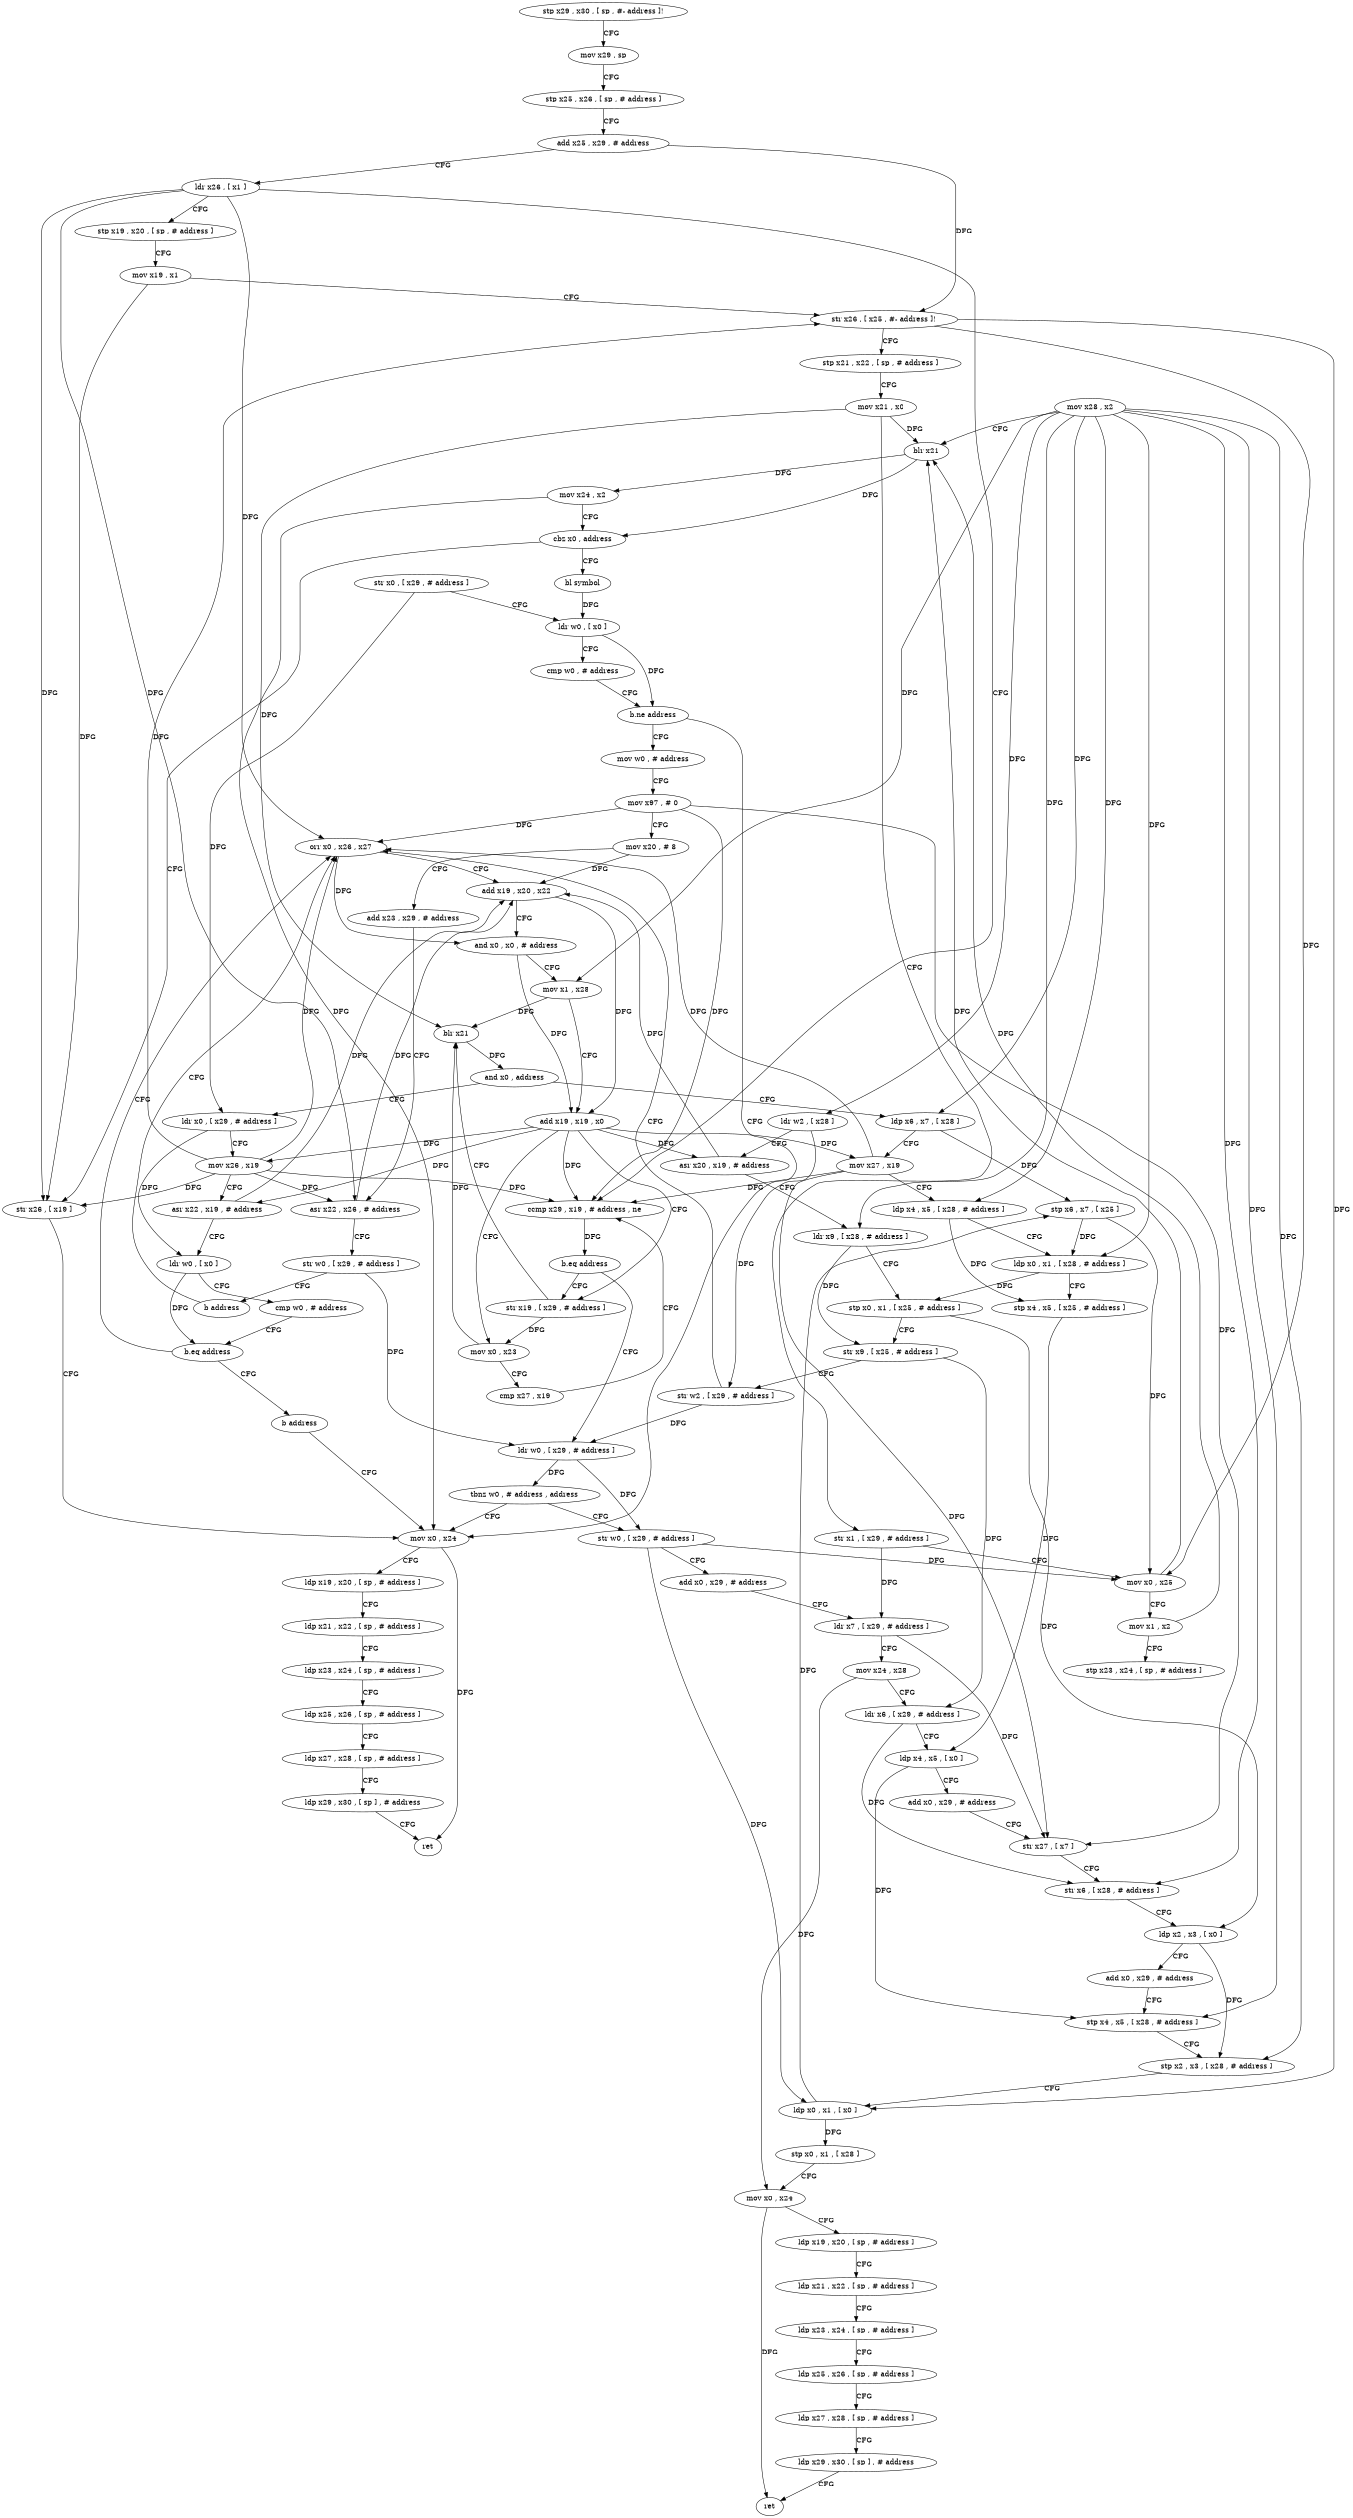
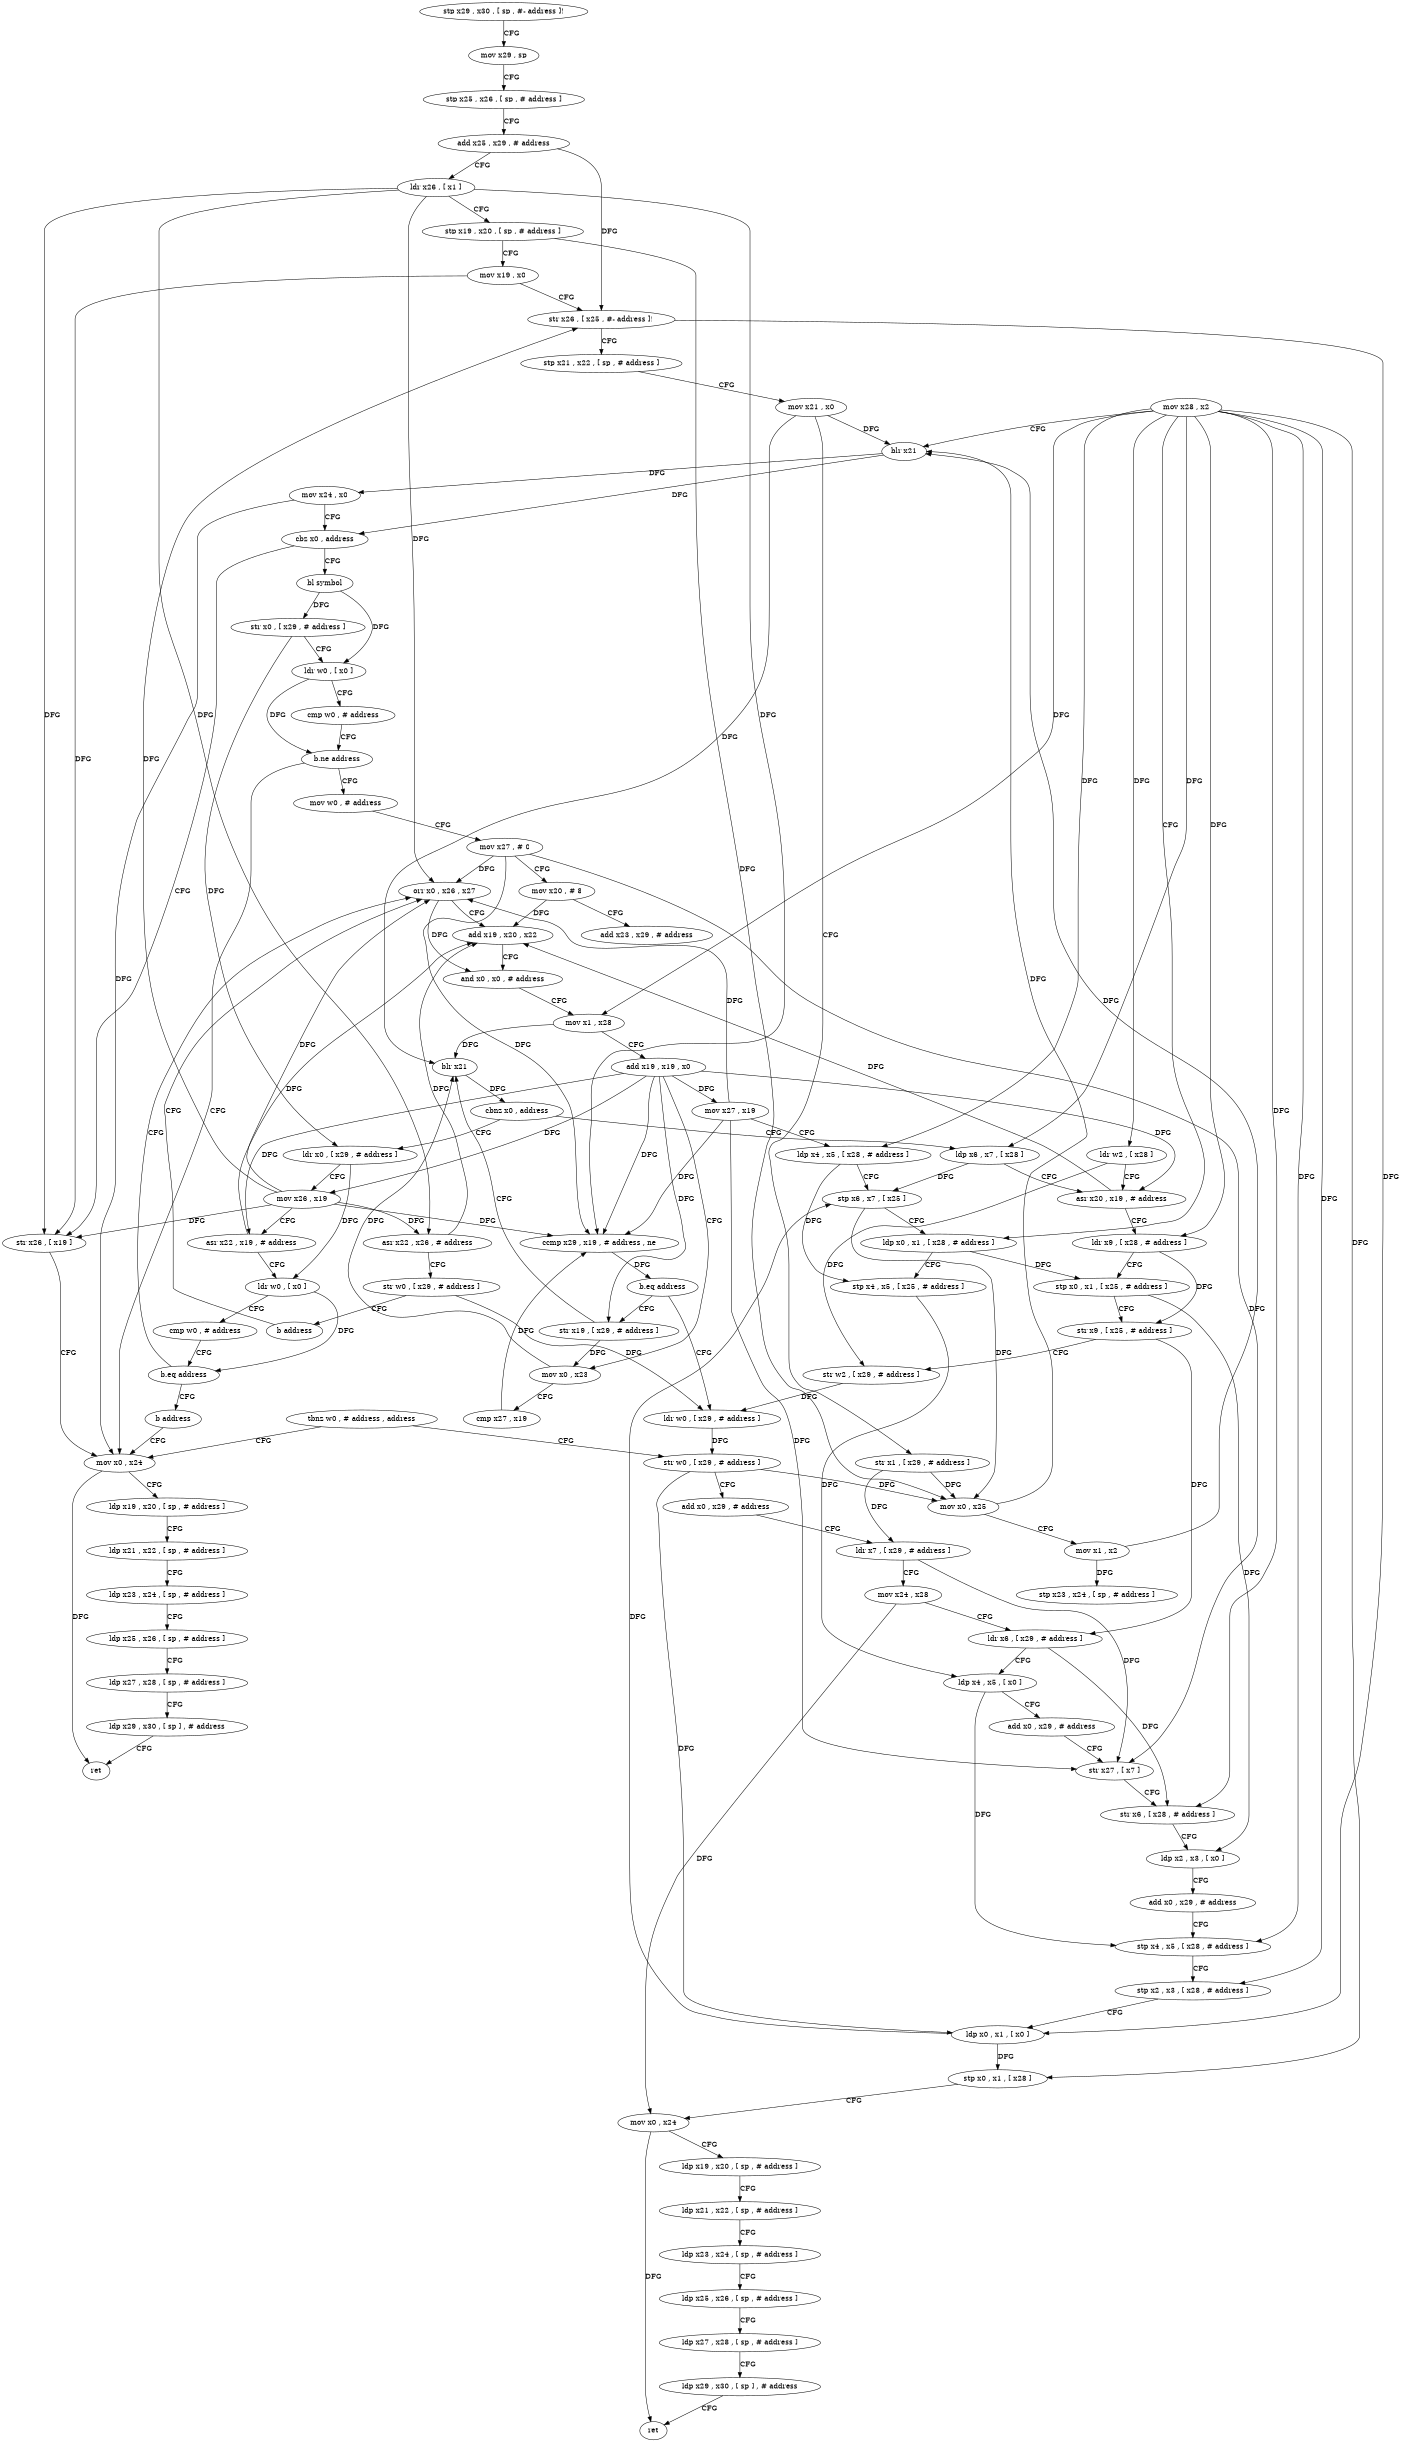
node "mov x19 , x1": label "mov x19 , x1" -> "mov x19 , x0"
node "mov x24 , x2": label "mov x24 , x2" -> "mov x24 , x0"
edge "bl symbol" -> "str x0 , [ x29 , # address ]": added, label "DFG"
edge "ldr x26 , [ x1 ]" -> "ccmp x29 , x19 , # address , ne": label "CFG" -> "DFG"
node "mov x97 , # 0": label "mov x97 , # 0" -> "mov x27 , # 0"
edge "mov x28 , x2" -> "ldp x0 , x1 , [ x28 , # address ]": label "DFG" -> "CFG"
edge "str x26 , [ x25 , #- address ]!" -> "mov x0 , x25": now "stp x19 , x20 , [ sp , # address ]" -> "mov x0 , x25"
edge "add x19 , x20 , x22" -> "add x19 , x19 , x0": removed, label "DFG"
edge "and x0 , x0 , # address" -> "add x19 , x19 , x0": removed, label "DFG"
edge "str w2 , [ x29 , # address ]" -> "orr x0 , x26 , x27": removed, label "CFG"
edge "add x23 , x29 , # address" -> "asr x22 , x26 , # address": removed, label "CFG"
node "and x0 , address": label "and x0 , address" -> "cbnz x0 , address"
edge "ldp x6 , x7 , [ x28 ]" -> "mov x27 , x19": now "ldp x6 , x7 , [ x28 ]" -> "asr x20 , x19 , # address"
edge "add x19 , x19 , x0" -> "str x19 , [ x29 , # address ]": label "CFG" -> "DFG"
edge "ldp x4 , x5 , [ x28 , # address ]" -> "ldp x0 , x1 , [ x28 , # address ]": now "ldp x4 , x5 , [ x28 , # address ]" -> "stp x6 , x7 , [ x25 ]"
edge "stp x6 , x7 , [ x25 ]" -> "ldp x0 , x1 , [ x28 , # address ]": label "DFG" -> "CFG"
edge "cmp x27 , x19" -> "ccmp x29 , x19 , # address , ne": label "CFG" -> "DFG"
edge "mov x28 , x2" -> "stp x0 , x1 , [ x28 ]": added, label "DFG"
edge "ldr w0 , [ x29 , # address ]" -> "tbnz w0 , # address , address": removed, label "DFG"
edge "str x1 , [ x29 , # address ]" -> "mov x0 , x25": label "CFG" -> "DFG"
edge "mov x1 , x2" -> "stp x23 , x24 , [ sp , # address ]": label "CFG" -> "DFG"
edge "ldp x2 , x3 , [ x0 ]" -> "stp x2 , x3 , [ x28 , # address ]": removed, label "DFG"
